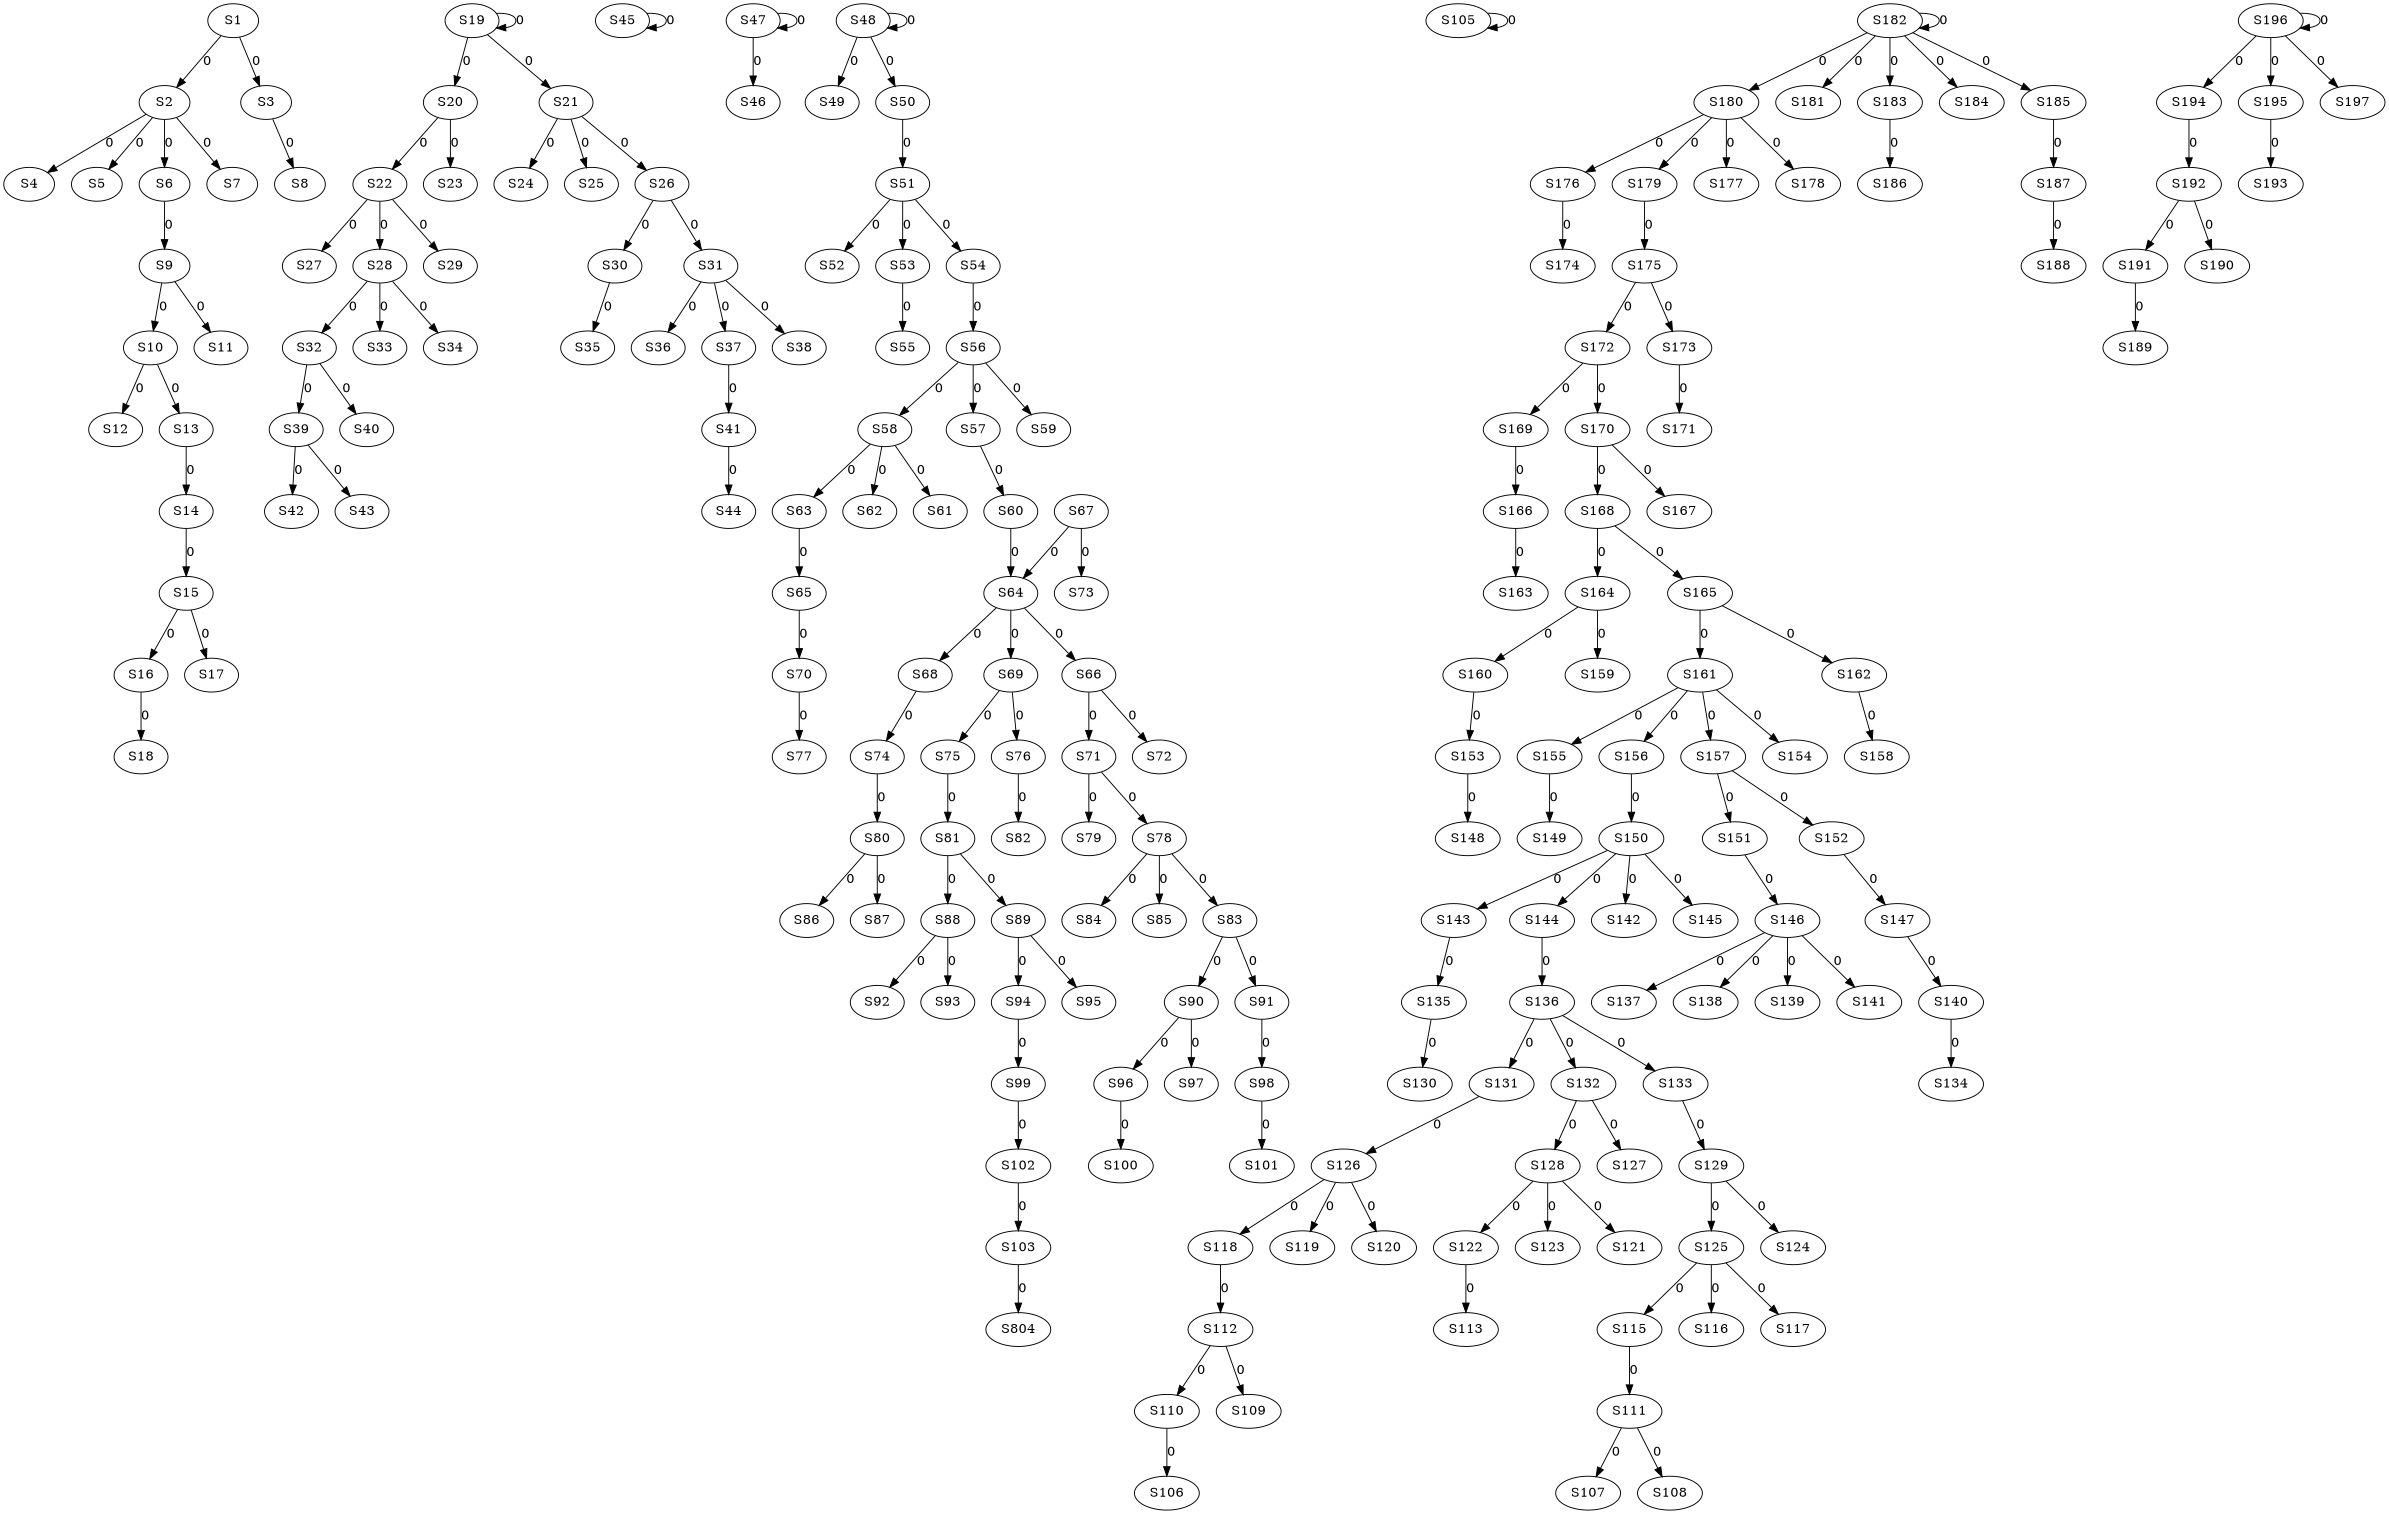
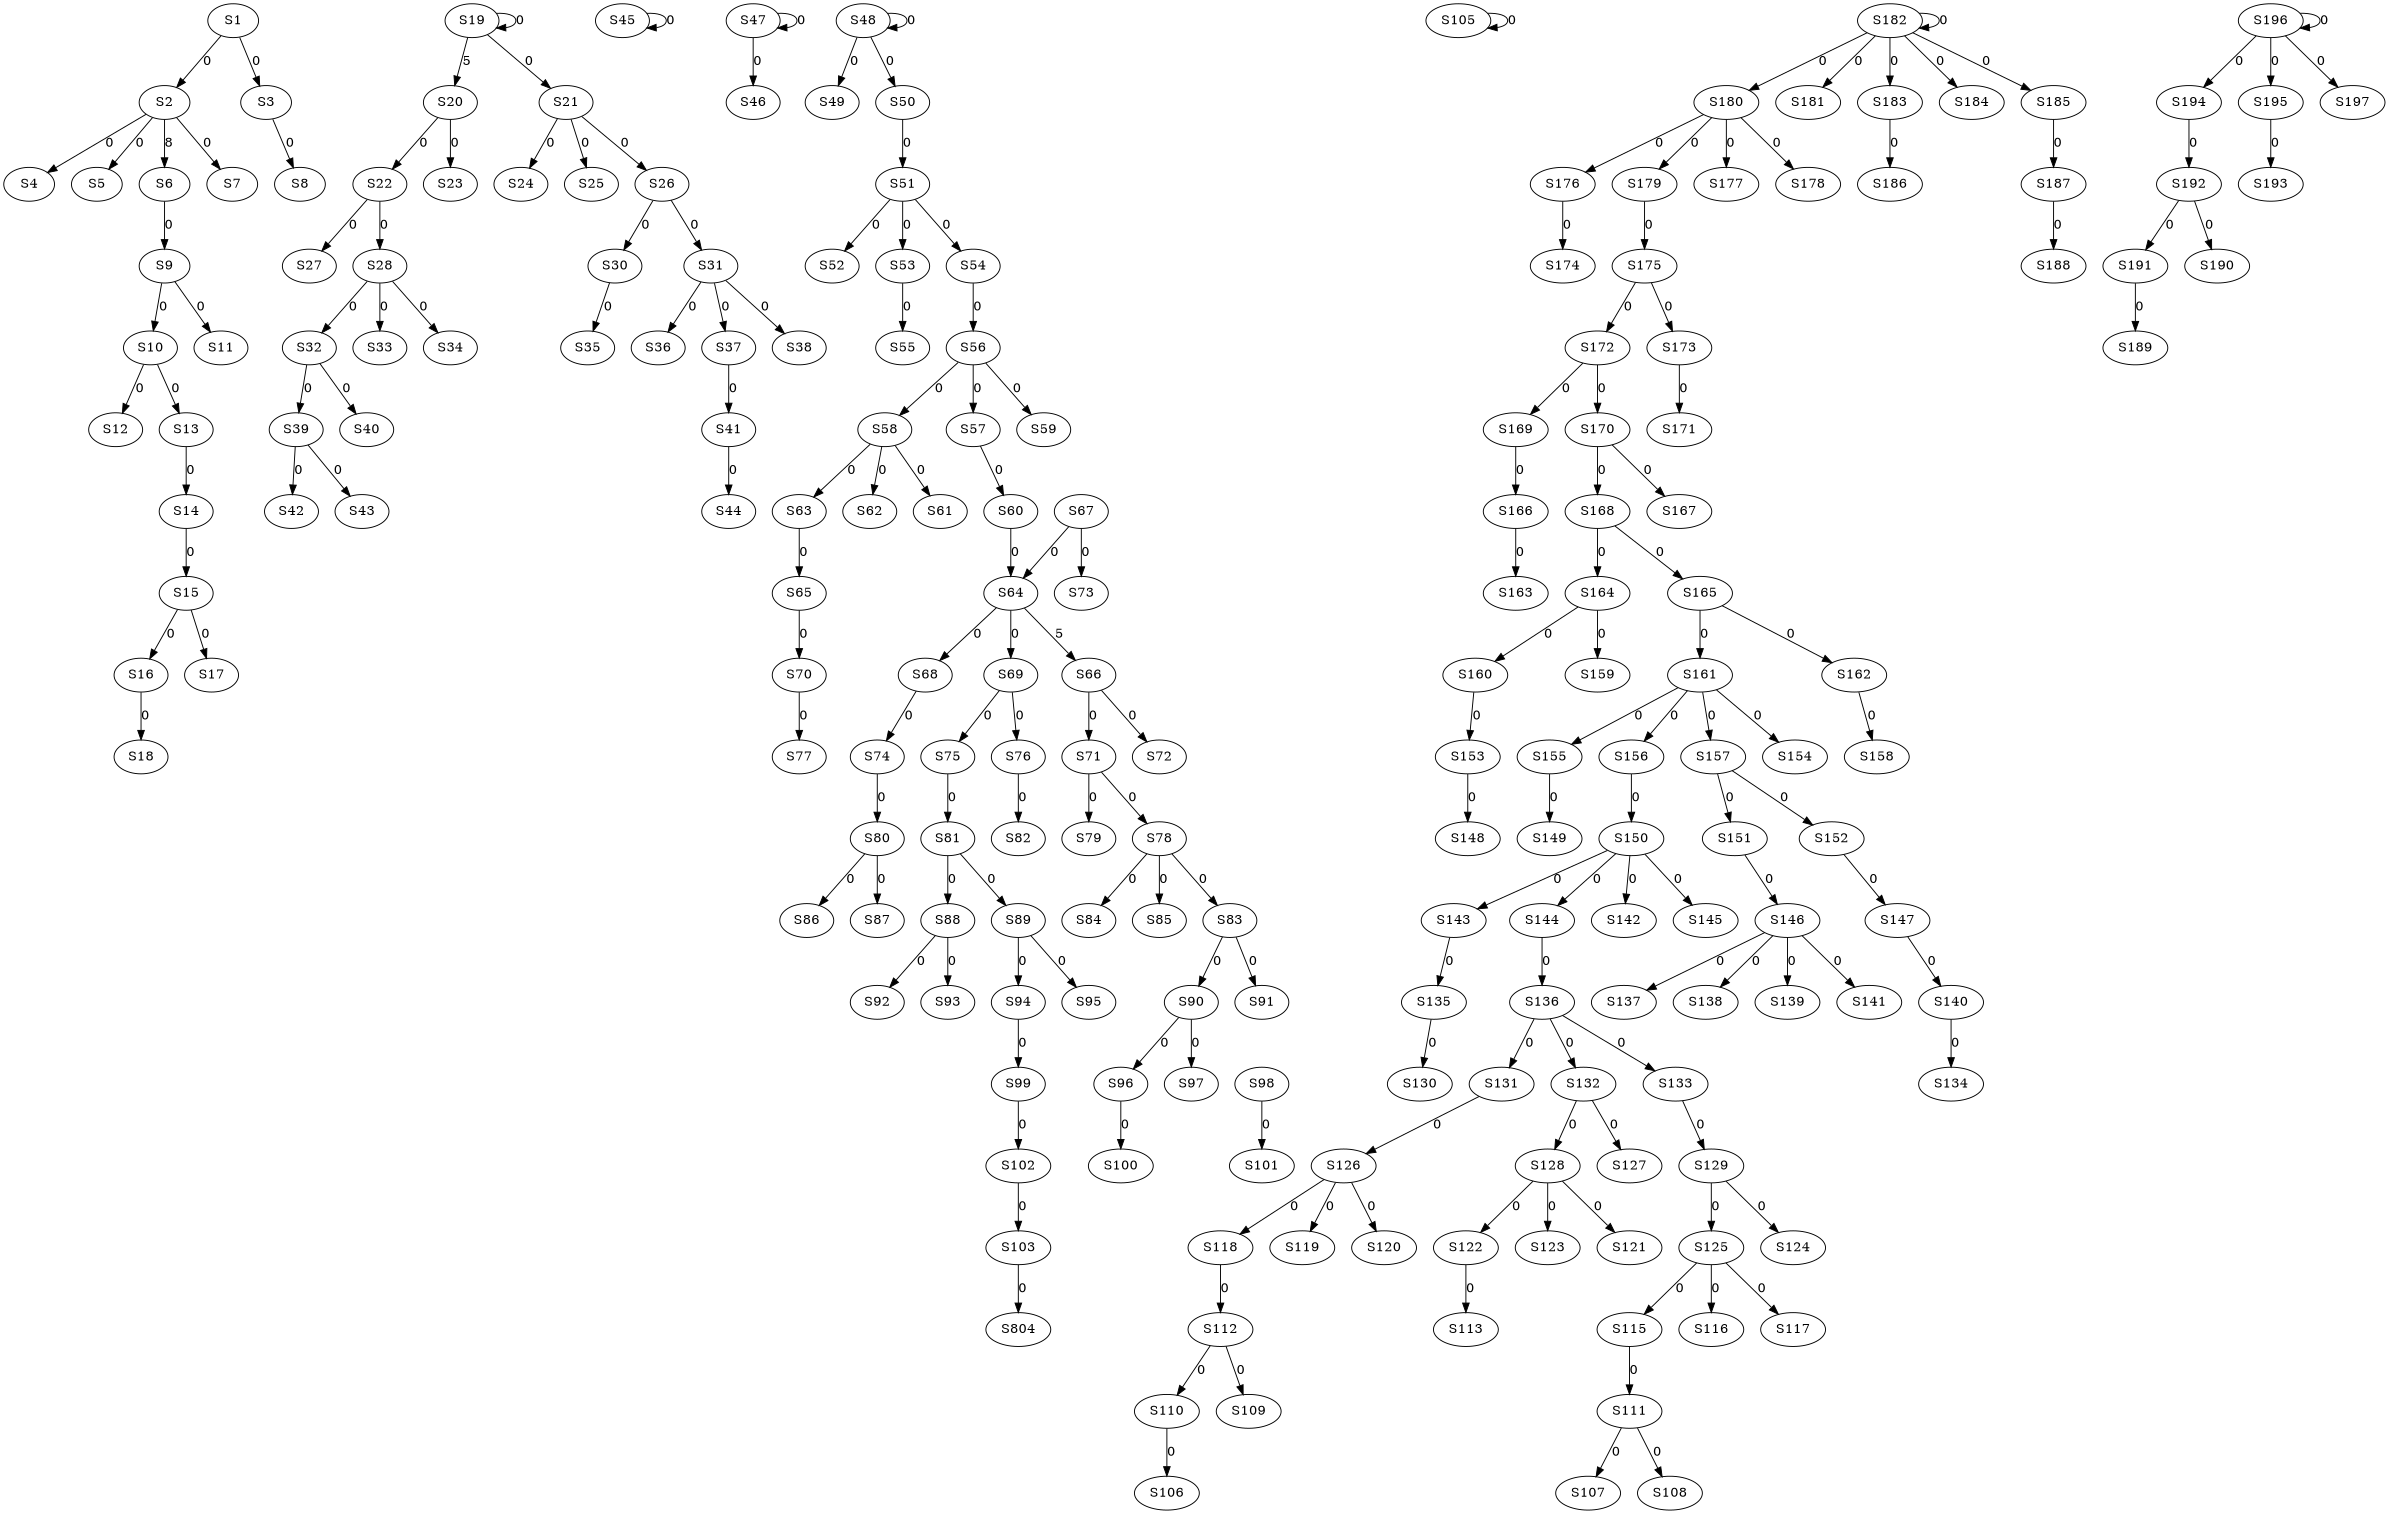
edge "S19" -> "S20": label "0" -> "5"
edge "S2" -> "S6": label "0" -> "8"
node "S29": removed
edge "S64" -> "S66": label "0" -> "5"
edge "S91" -> "S98": removed, label "0"
